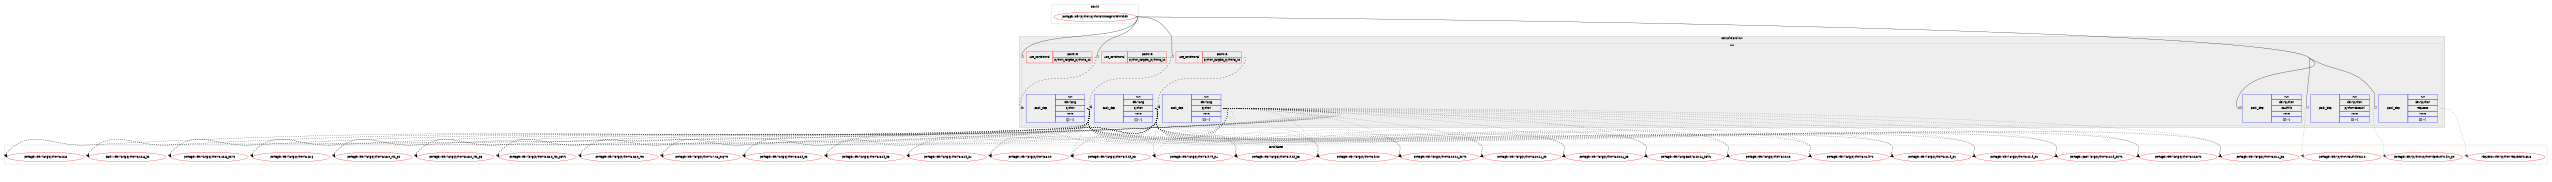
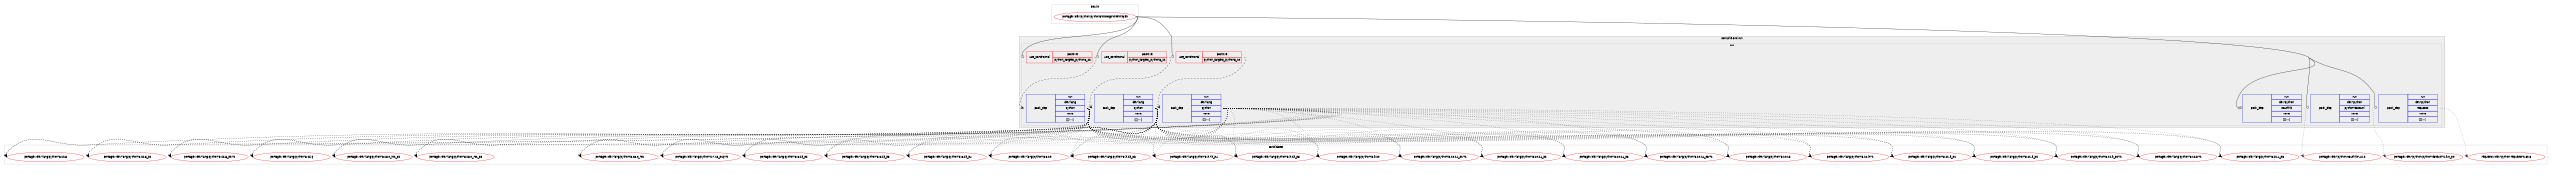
node "portage://dev-python/python3-discogs-client-9999": label "portage://dev-python/python3-discogs-client-9999" -> "portage://dev-python/python3-discogs-client-9699"
node "pack://dev-lang/python-3.12.5_p1": label "pack://dev-lang/python-3.12.5_p1" -> "portage://dev-lang/python-3.12.5_p1"
node "portage://dev-lang/python-3.13.0_rc1_p3-r1": removed
node "portage://dev-lang/pack-3.10.14_p3-r1": label "portage://dev-lang/pack-3.10.14_p3-r1" -> "portage://dev-lang/python-3.10.14_p3-r1"
node "portage://pack-lang/python-3.11.9_p2-r1": label "portage://pack-lang/python-3.11.9_p2-r1" -> "portage://dev-lang/python-3.11.9_p2-r1"
node "portage://dev-python/oauthlib-3.2.2": label "portage://dev-python/oauthlib-3.2.2" -> "portage://dev-python/oauthlib-4.2.2"
